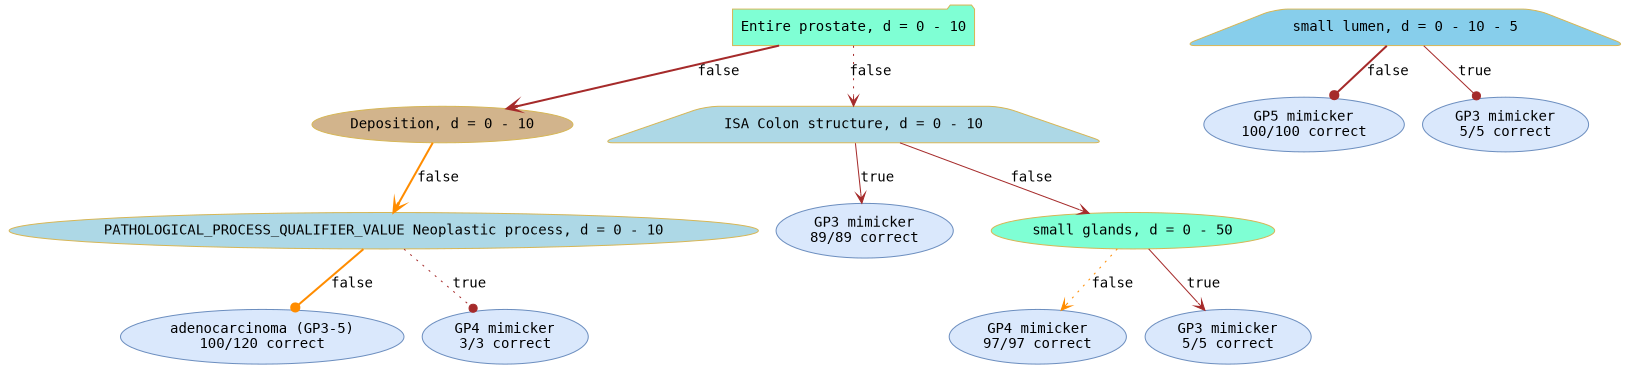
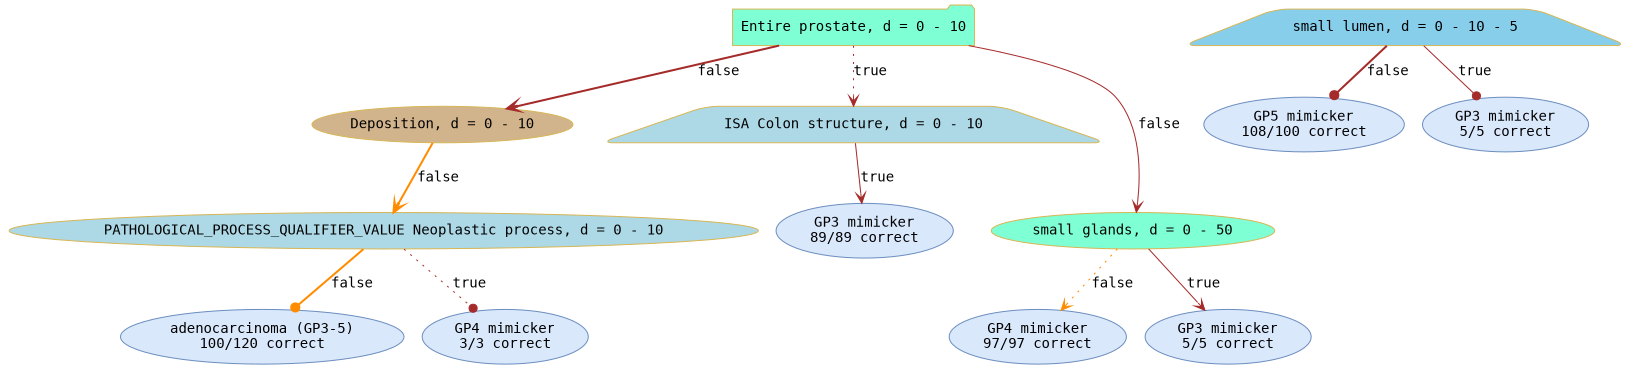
edge "Entire prostate, d = 0 - 10" -> "ISA Colon structure, d = 0 - 10": label "false" -> "true"
node "GP5 mimicker": text "100/100 correct" -> "108/100 correct"
edge "ISA Colon structure, d = 0 - 10" -> "small glands, d = 0 - 50": now "Entire prostate, d = 0 - 10" -> "small glands, d = 0 - 50"
